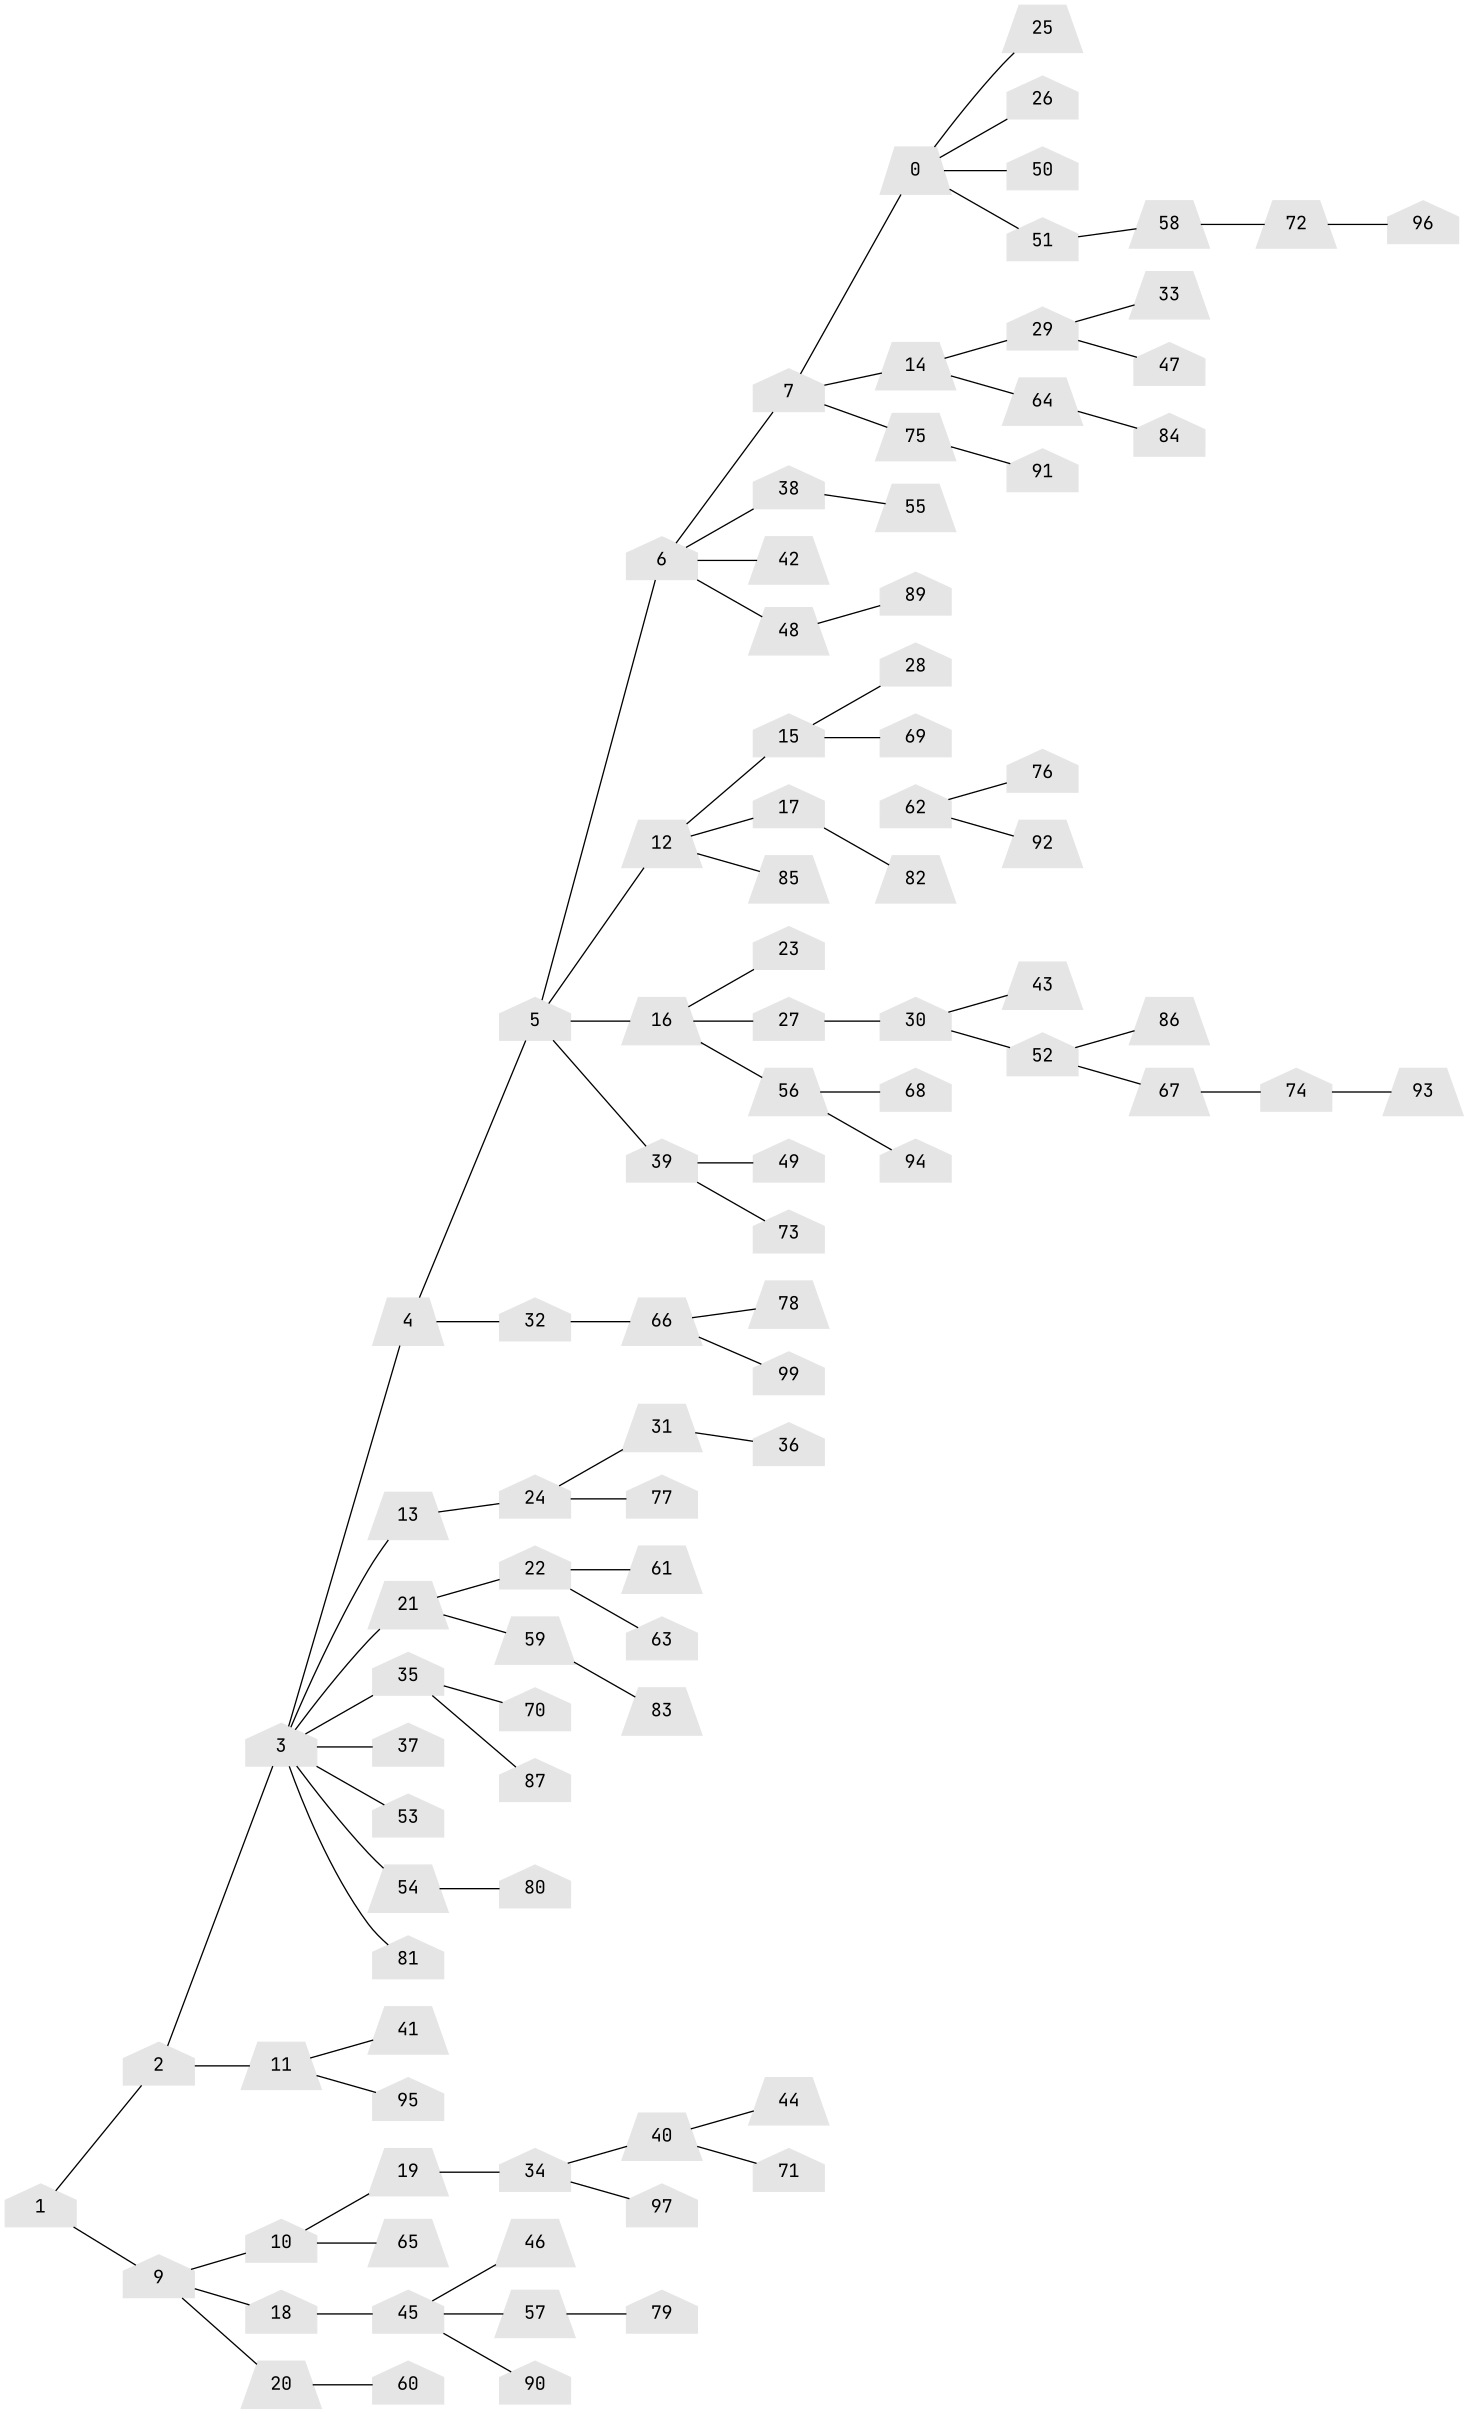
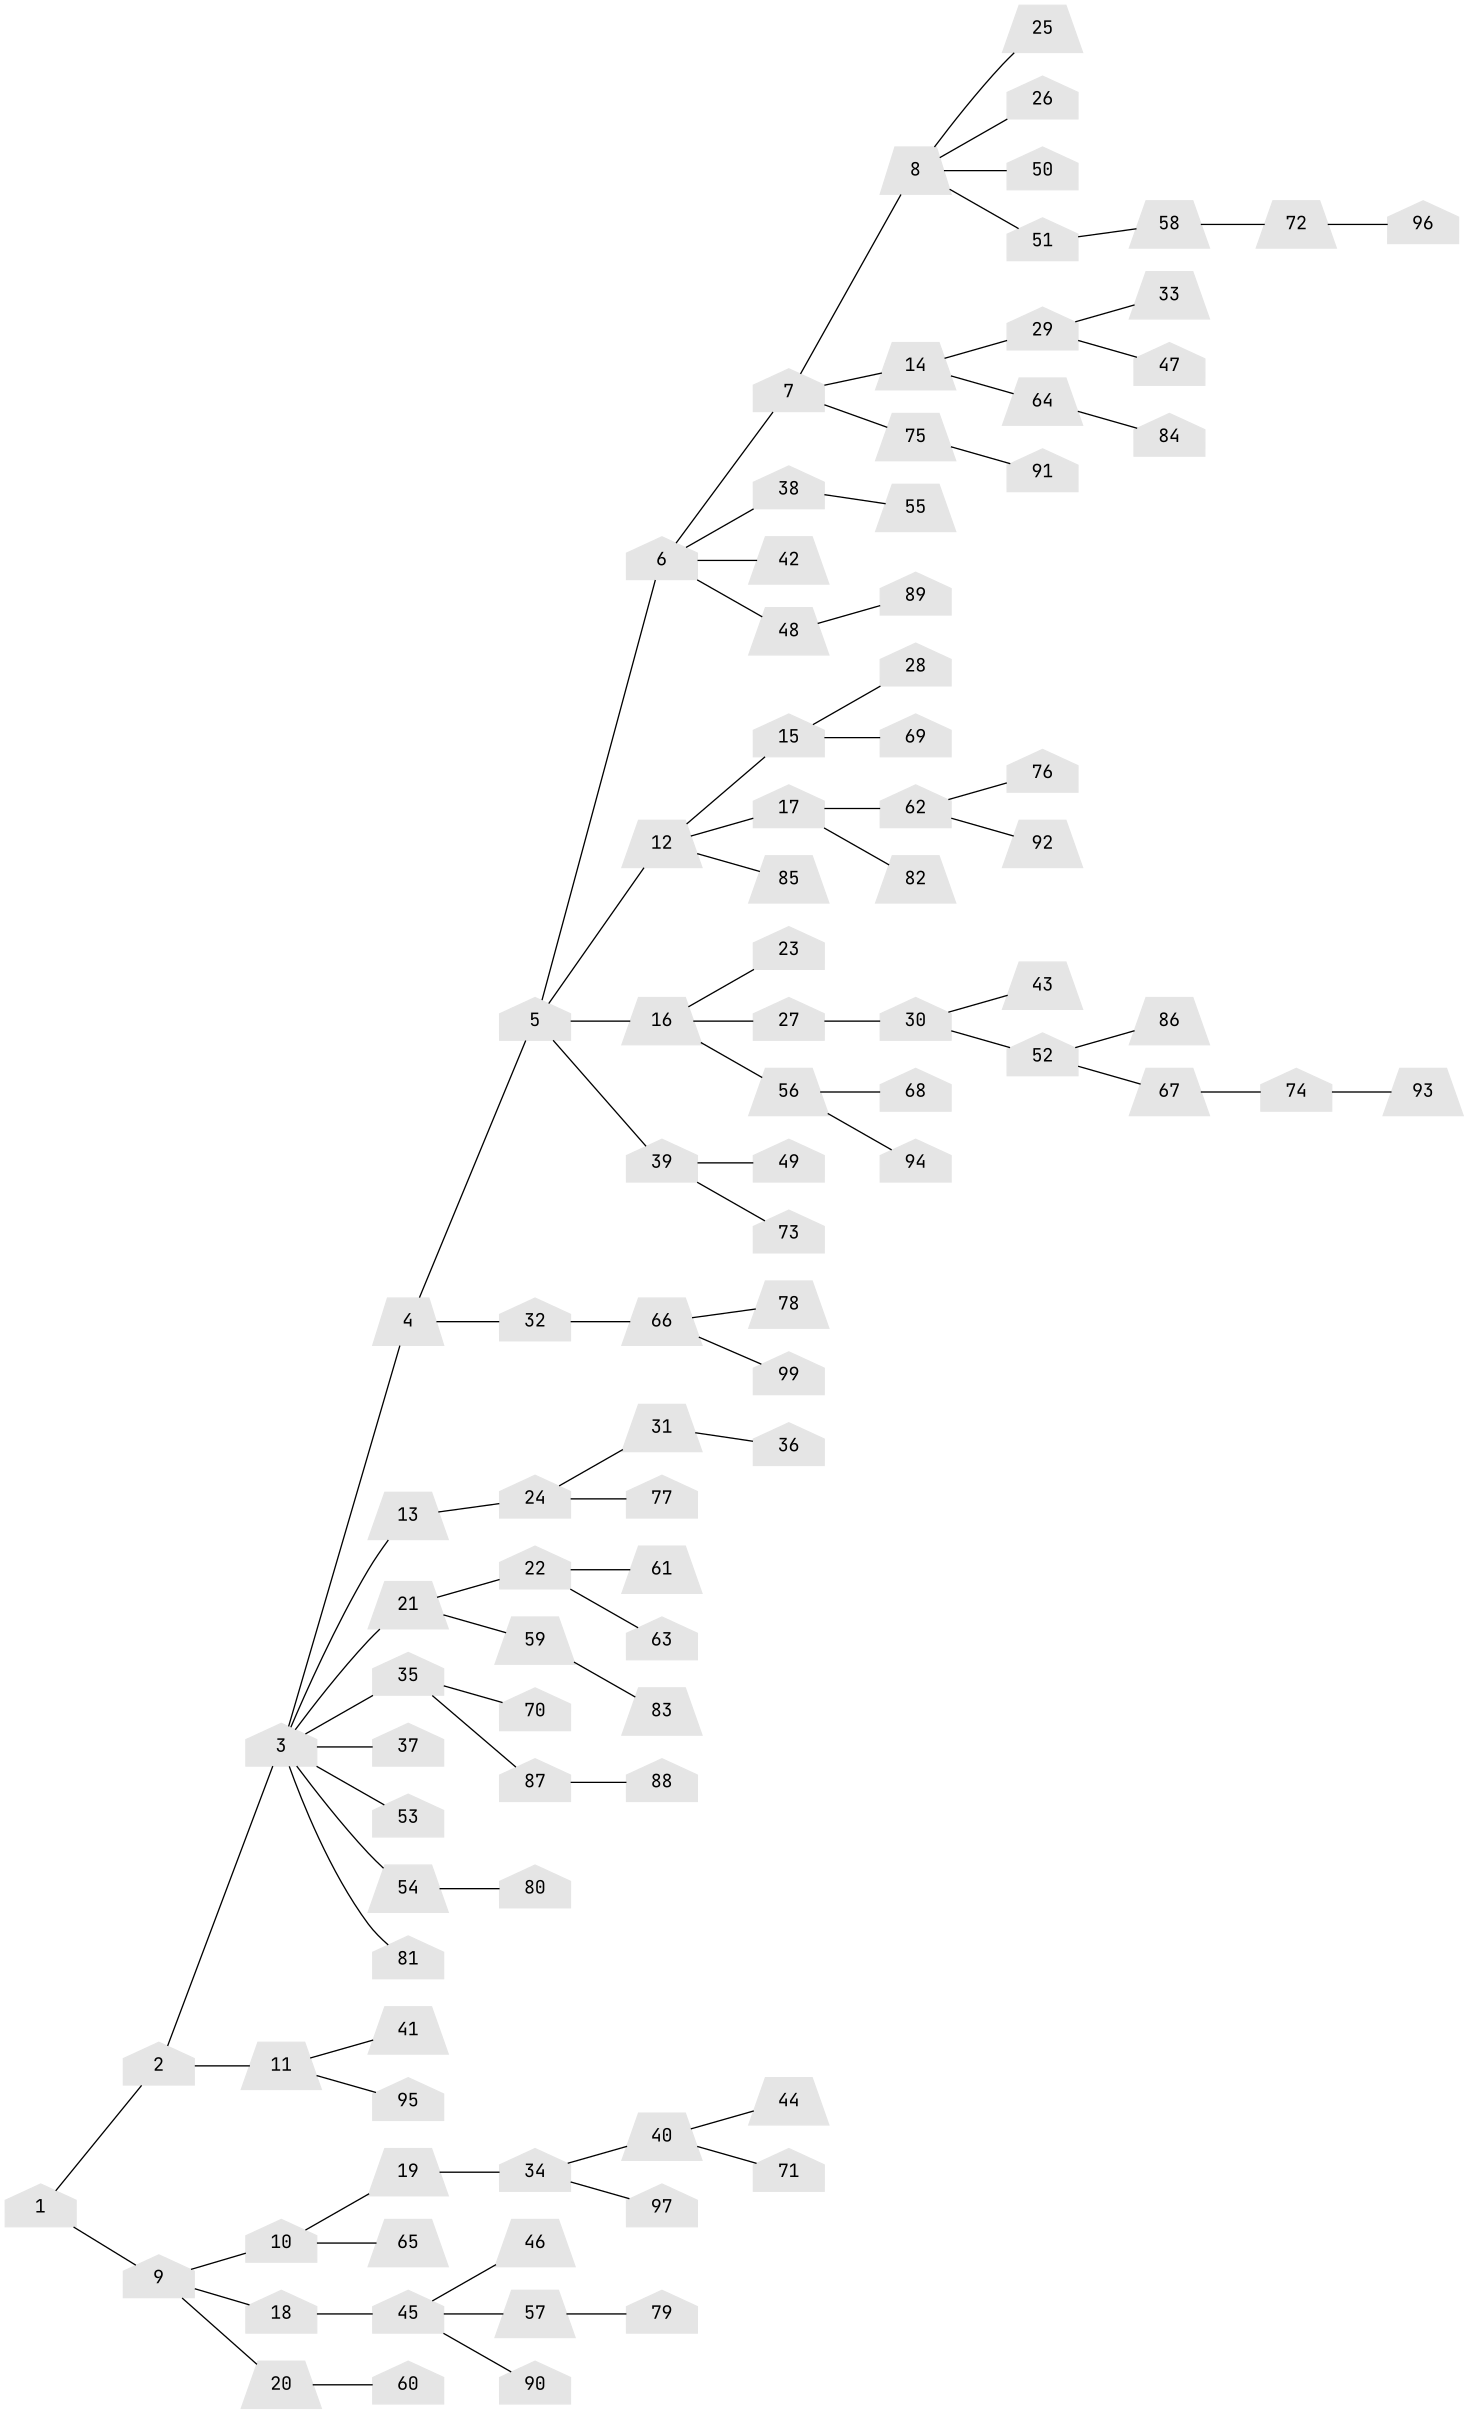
node "0": label "0" -> "8"
edge "17" -- "62": added
node "88": added
